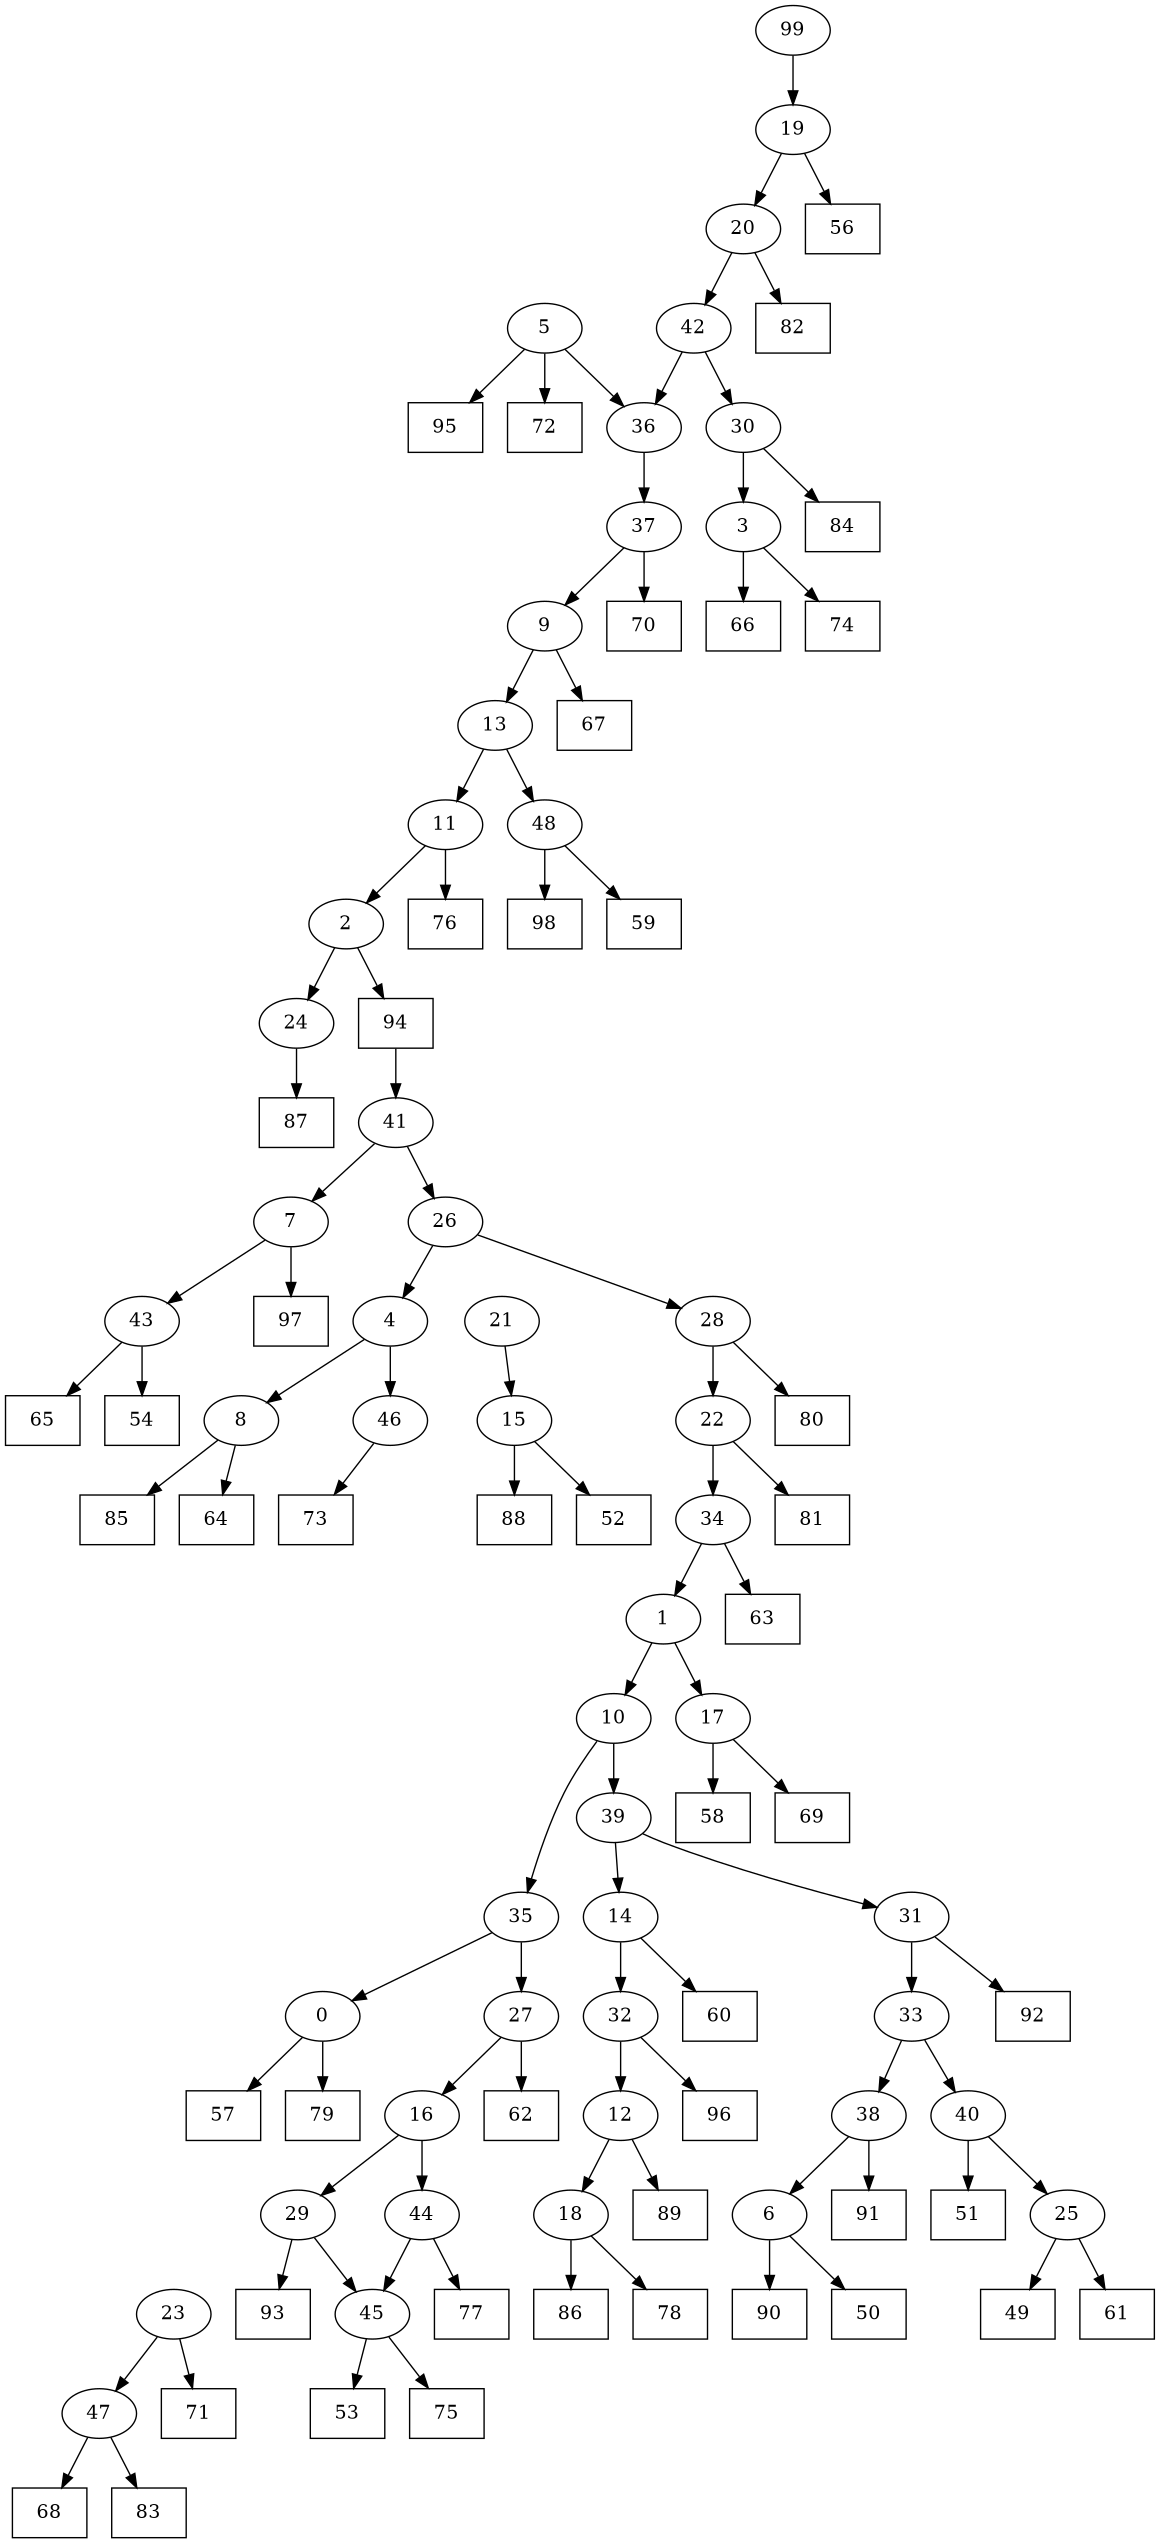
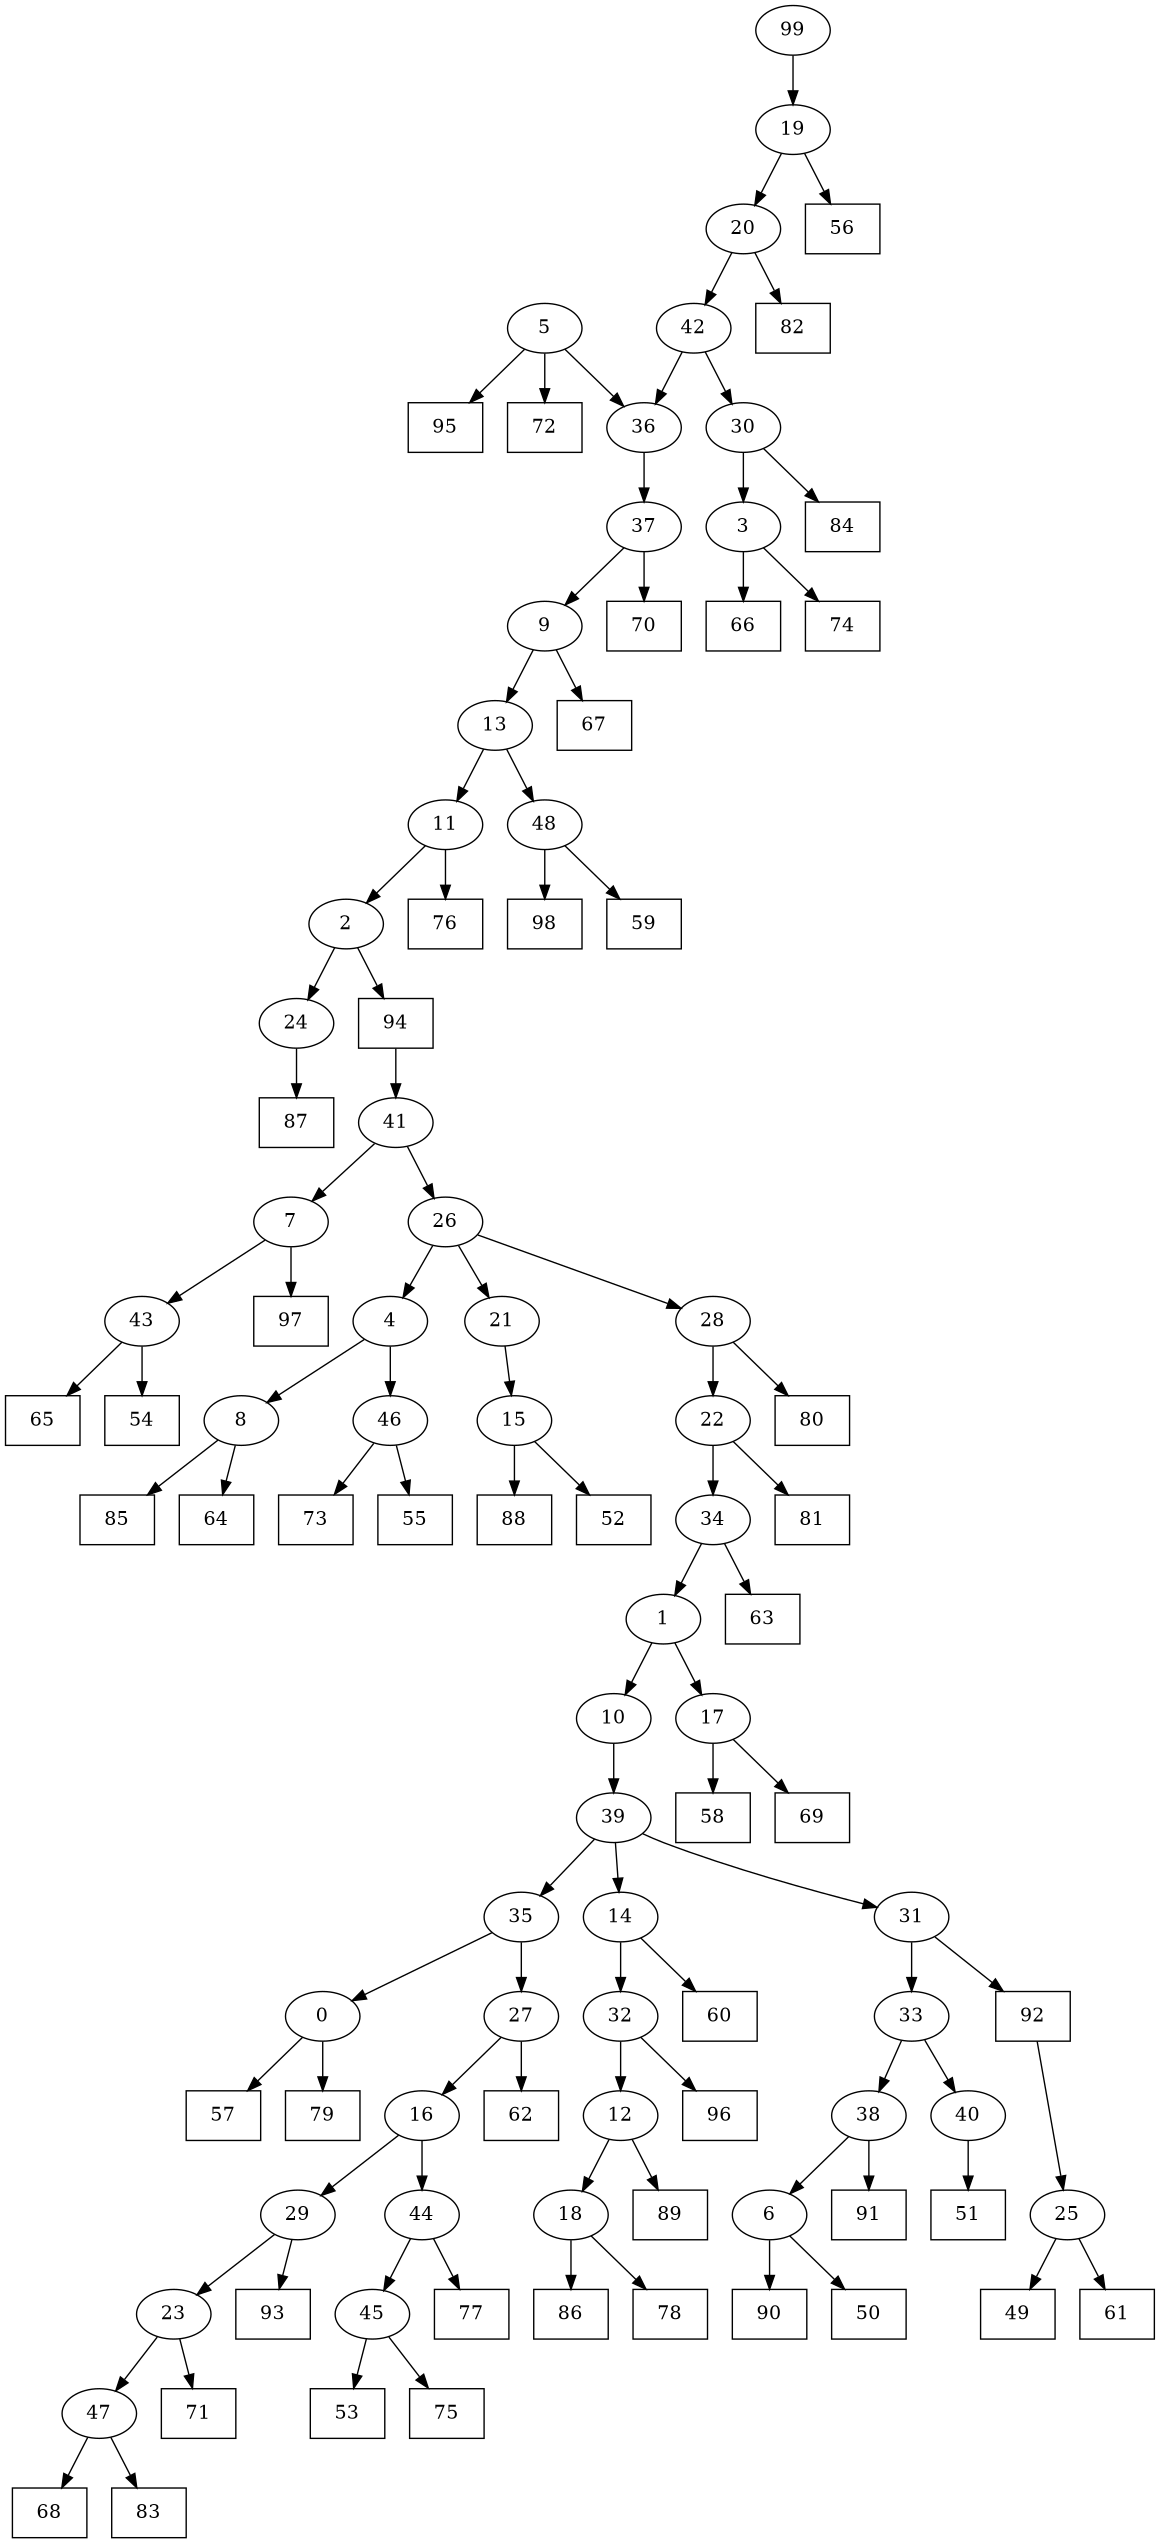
edge "26" -> "21": added
node "55": added
edge "10" -> "35": now "39" -> "35"
edge "40" -> "25": now "92" -> "25"
edge "29" -> "45": now "29" -> "23"
